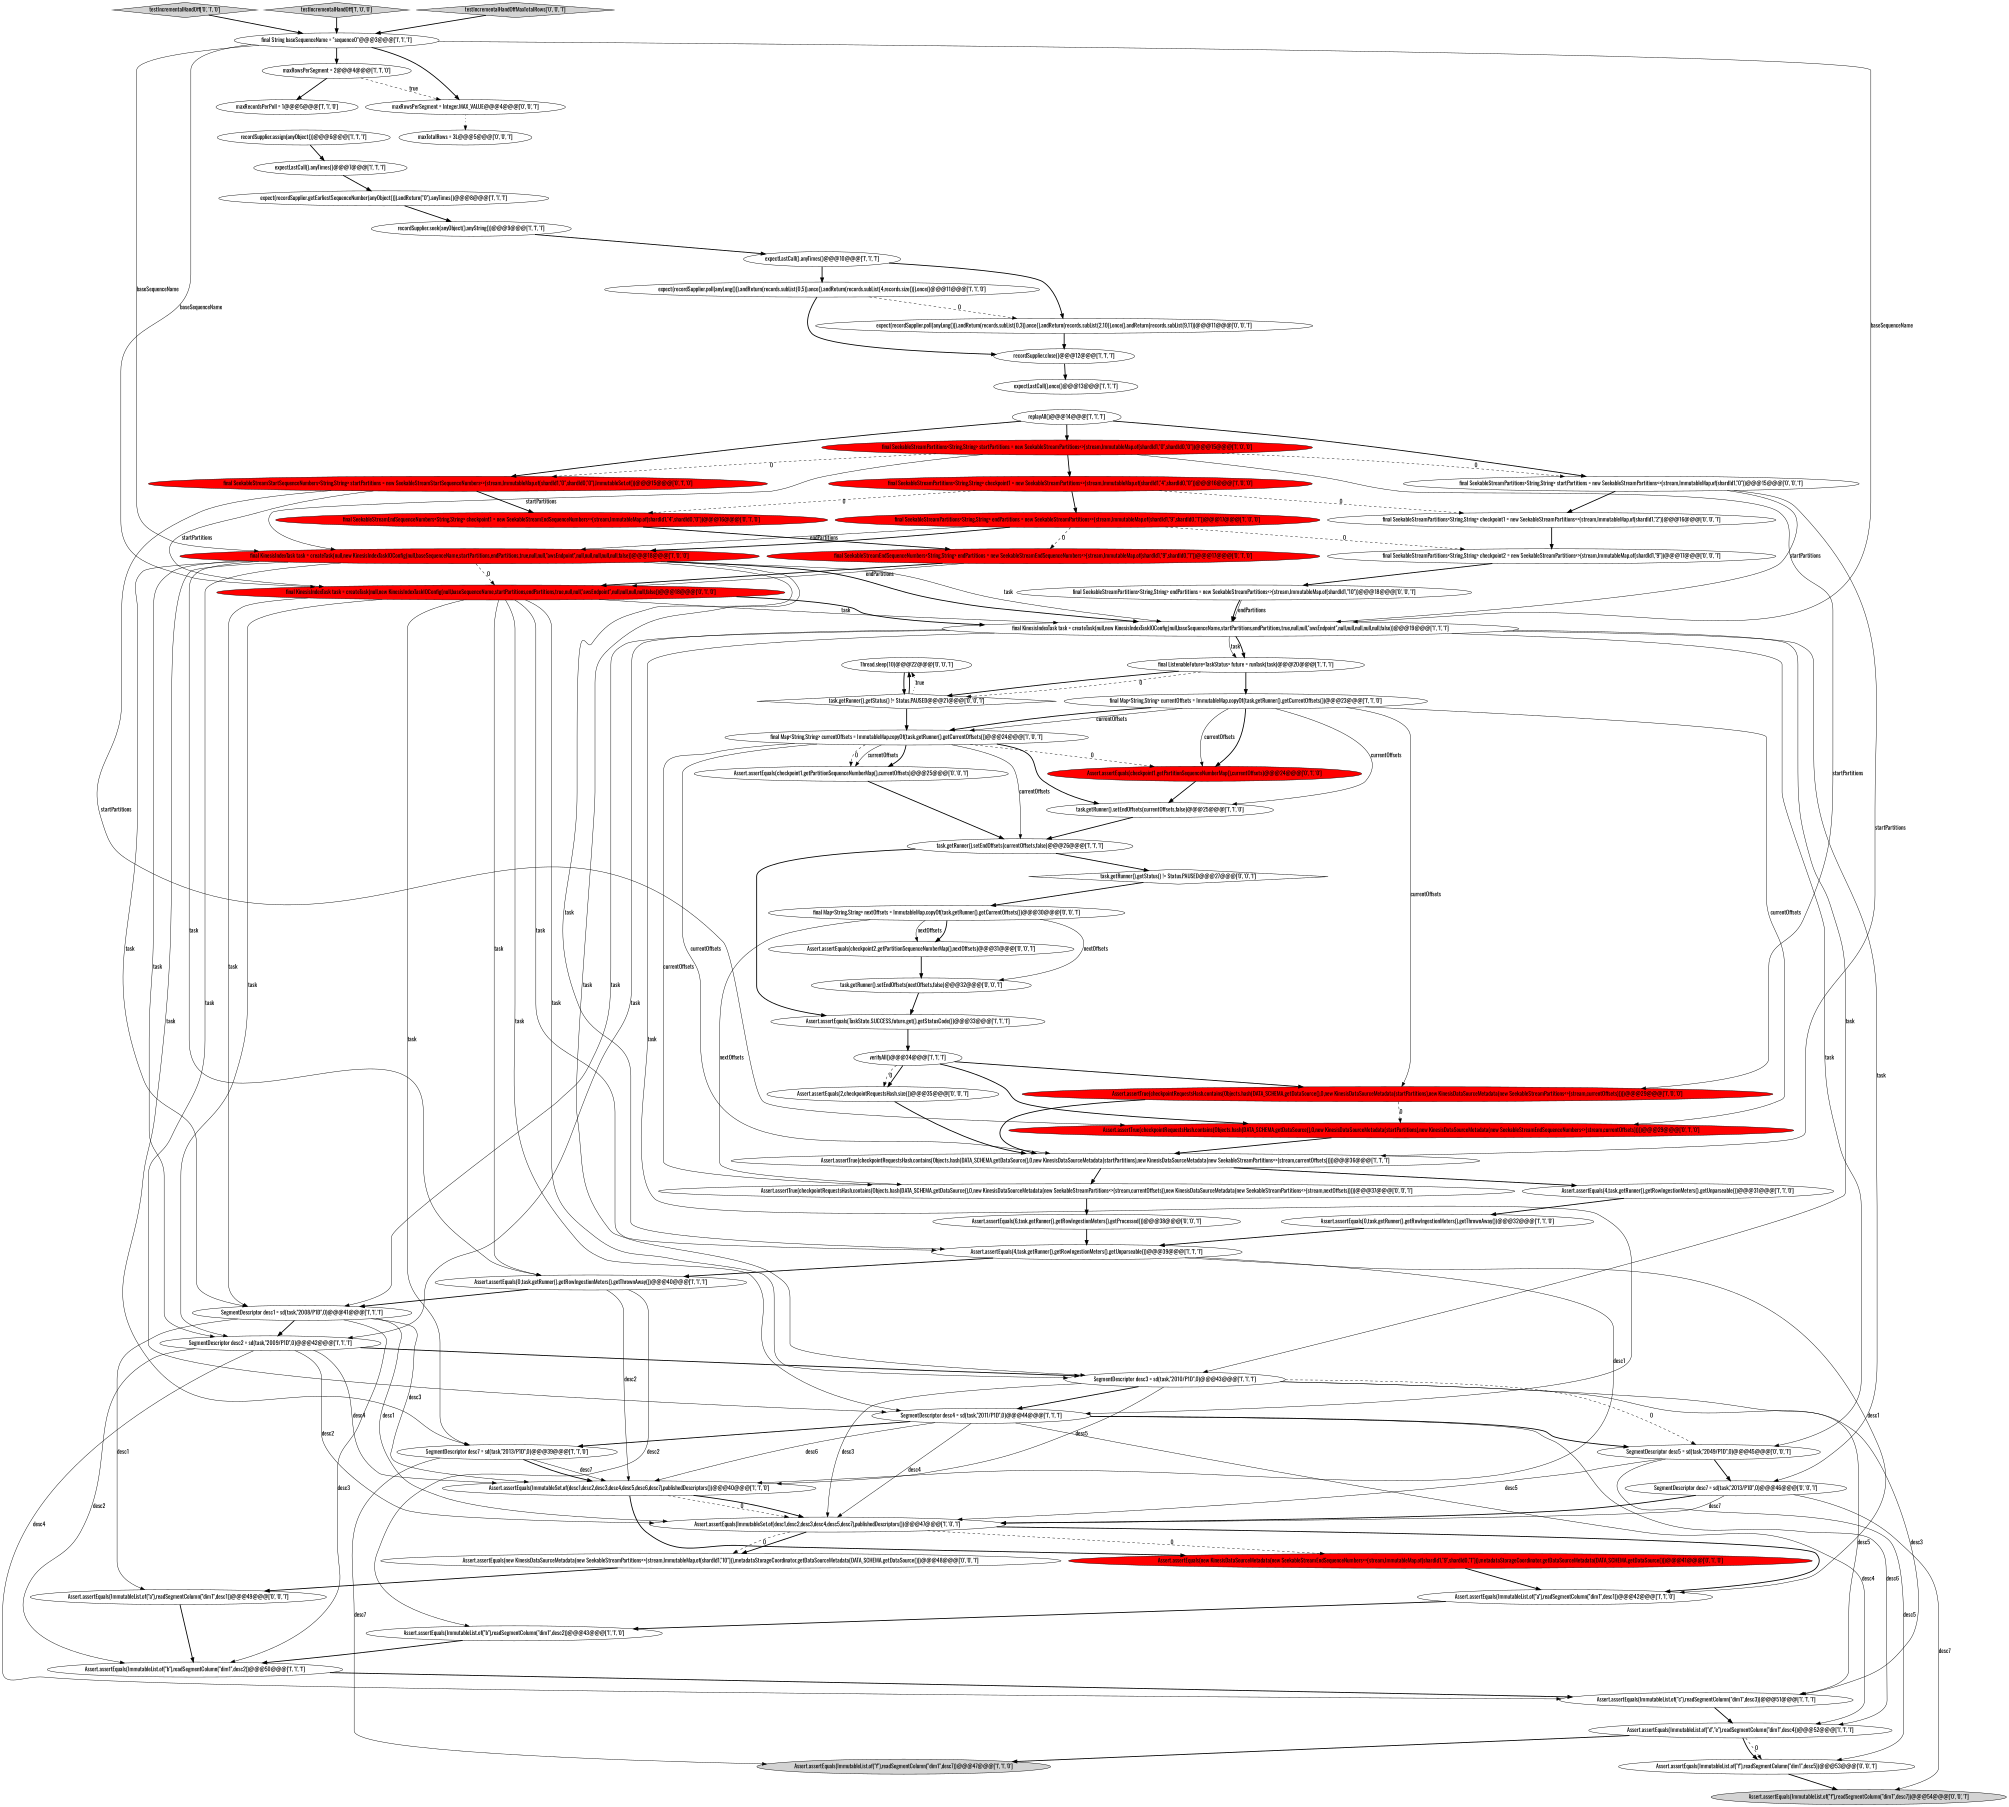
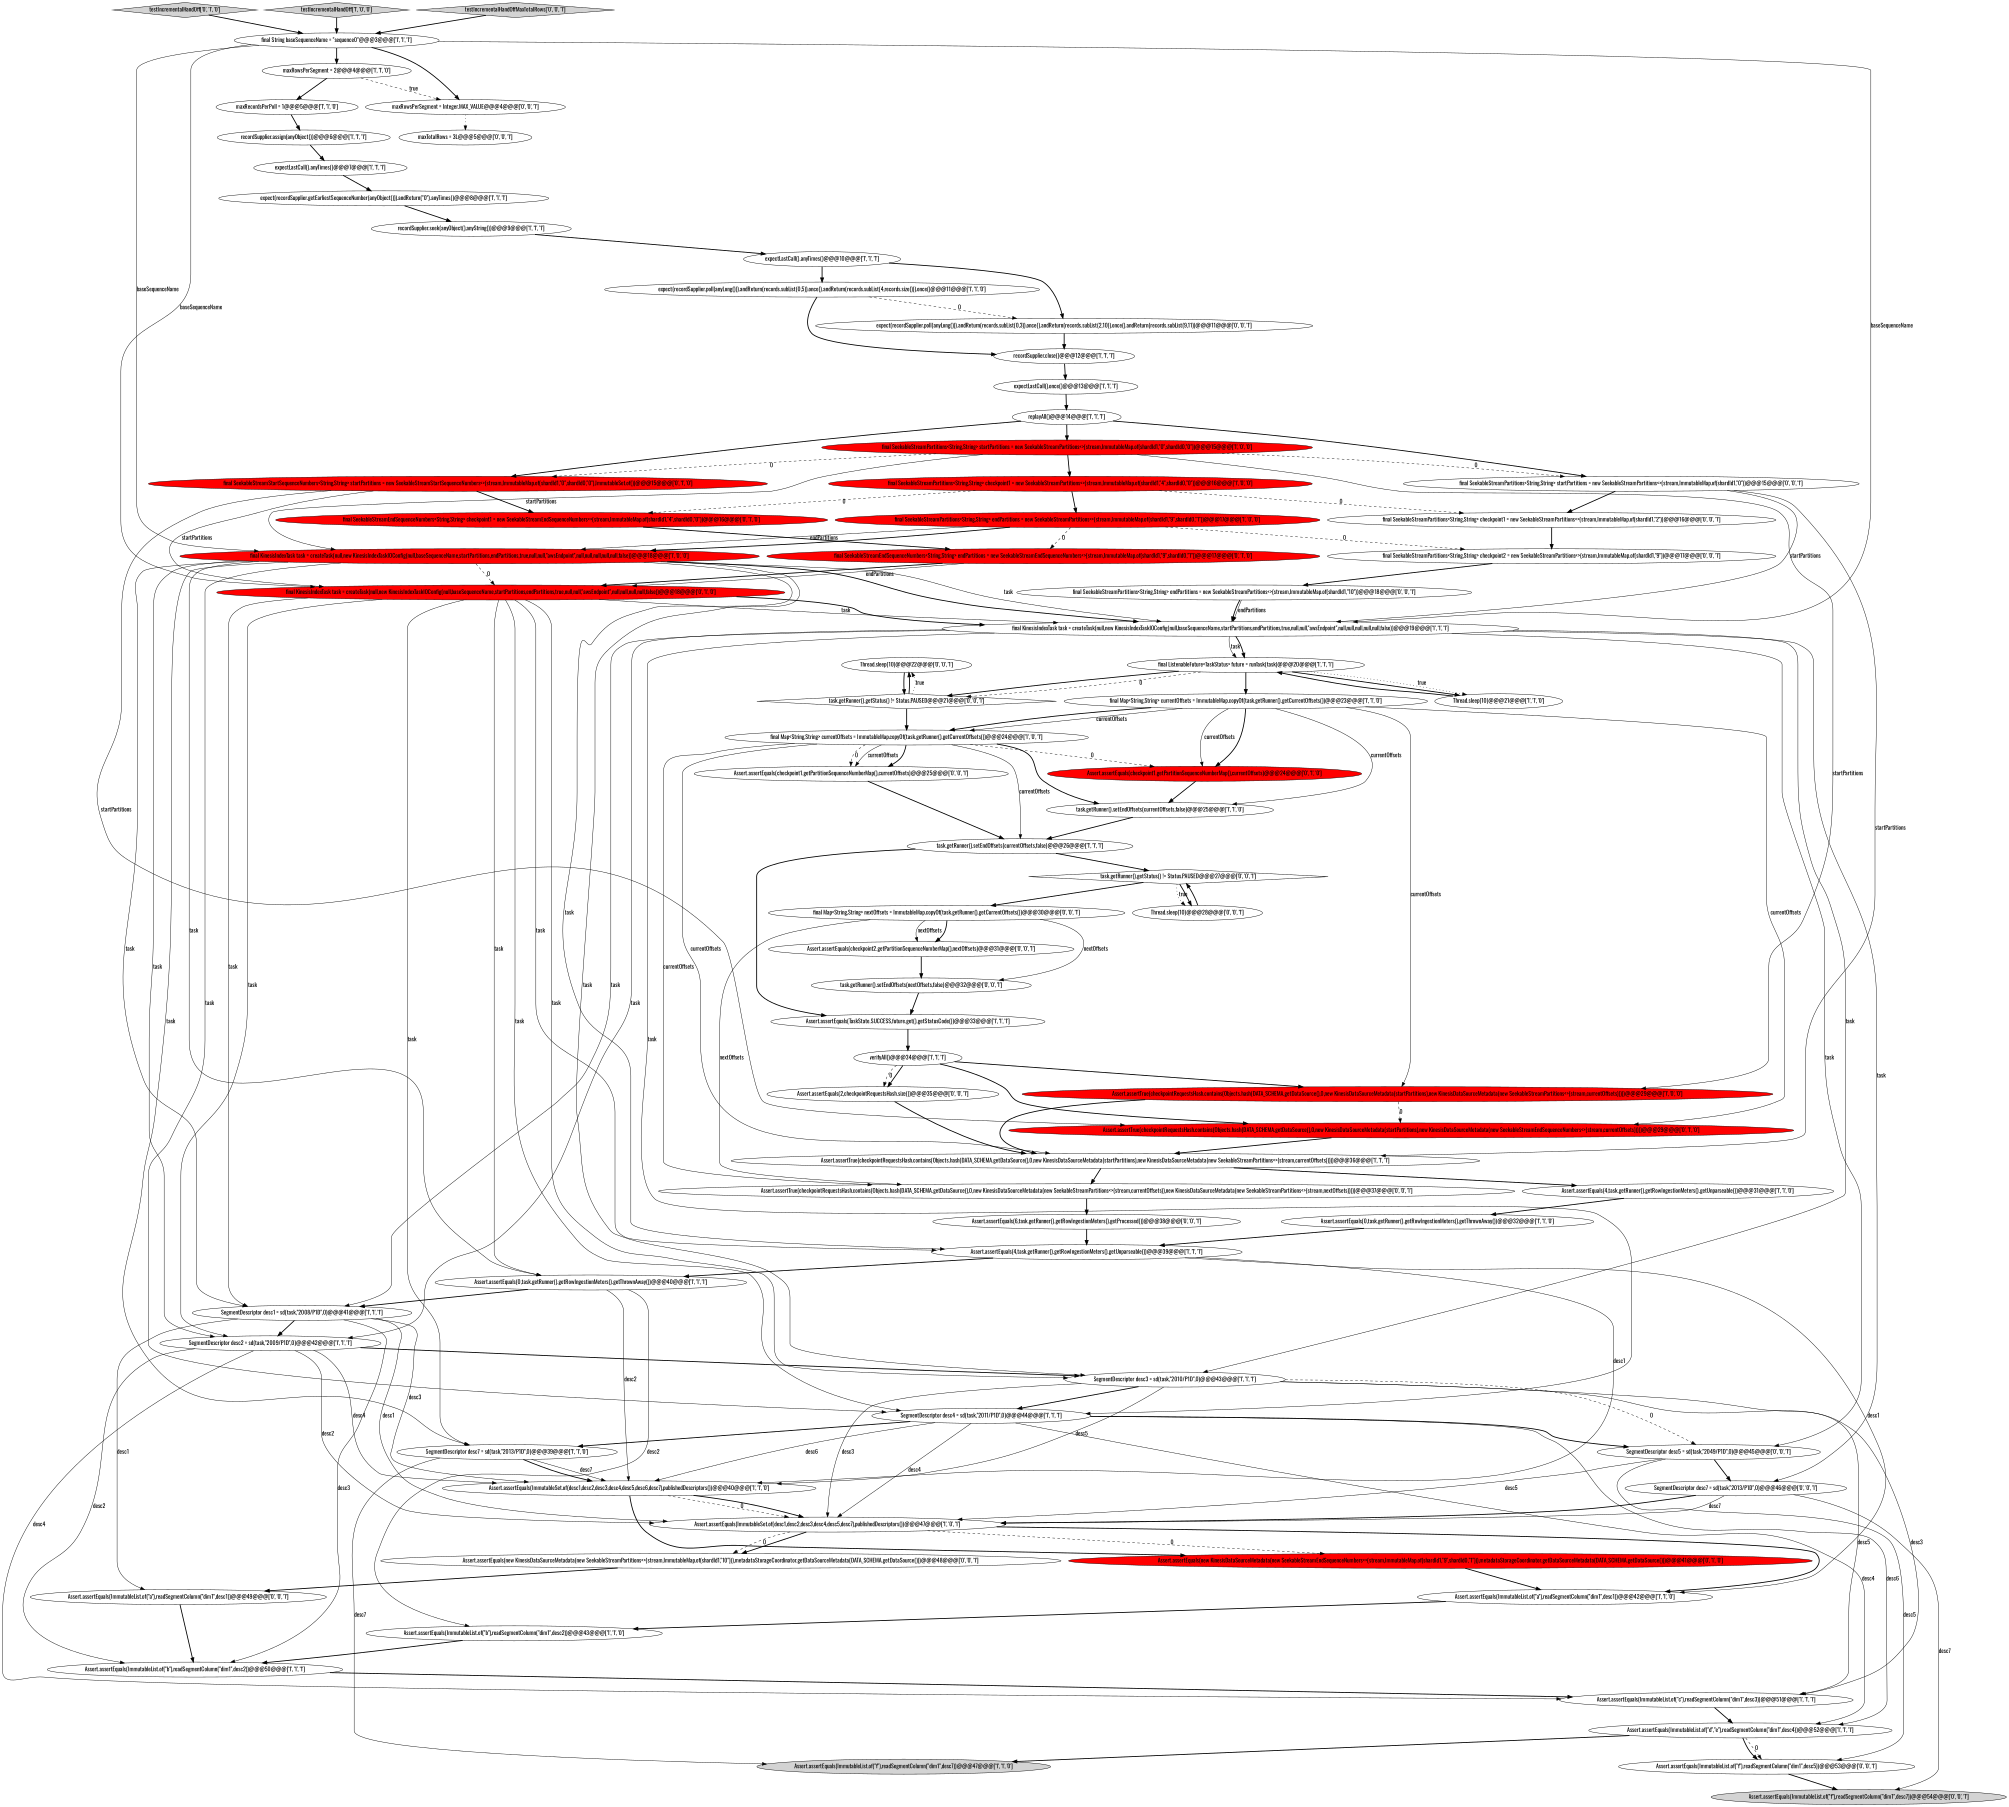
edge "maxRecordsPerPoll = 1@@@5@@@['1', '1', '0']" -> "recordSupplier.assign(anyObject())@@@6@@@['1', '1', '1']": added
edge "expectLastCall().once()@@@13@@@['1', '1', '1']" -> "replayAll()@@@14@@@['1', '1', '1']": added
node "Thread.sleep(10)@@@21@@@['1', '1', '0']": added
node "Thread.sleep(10)@@@28@@@['0', '0', '1']": added
